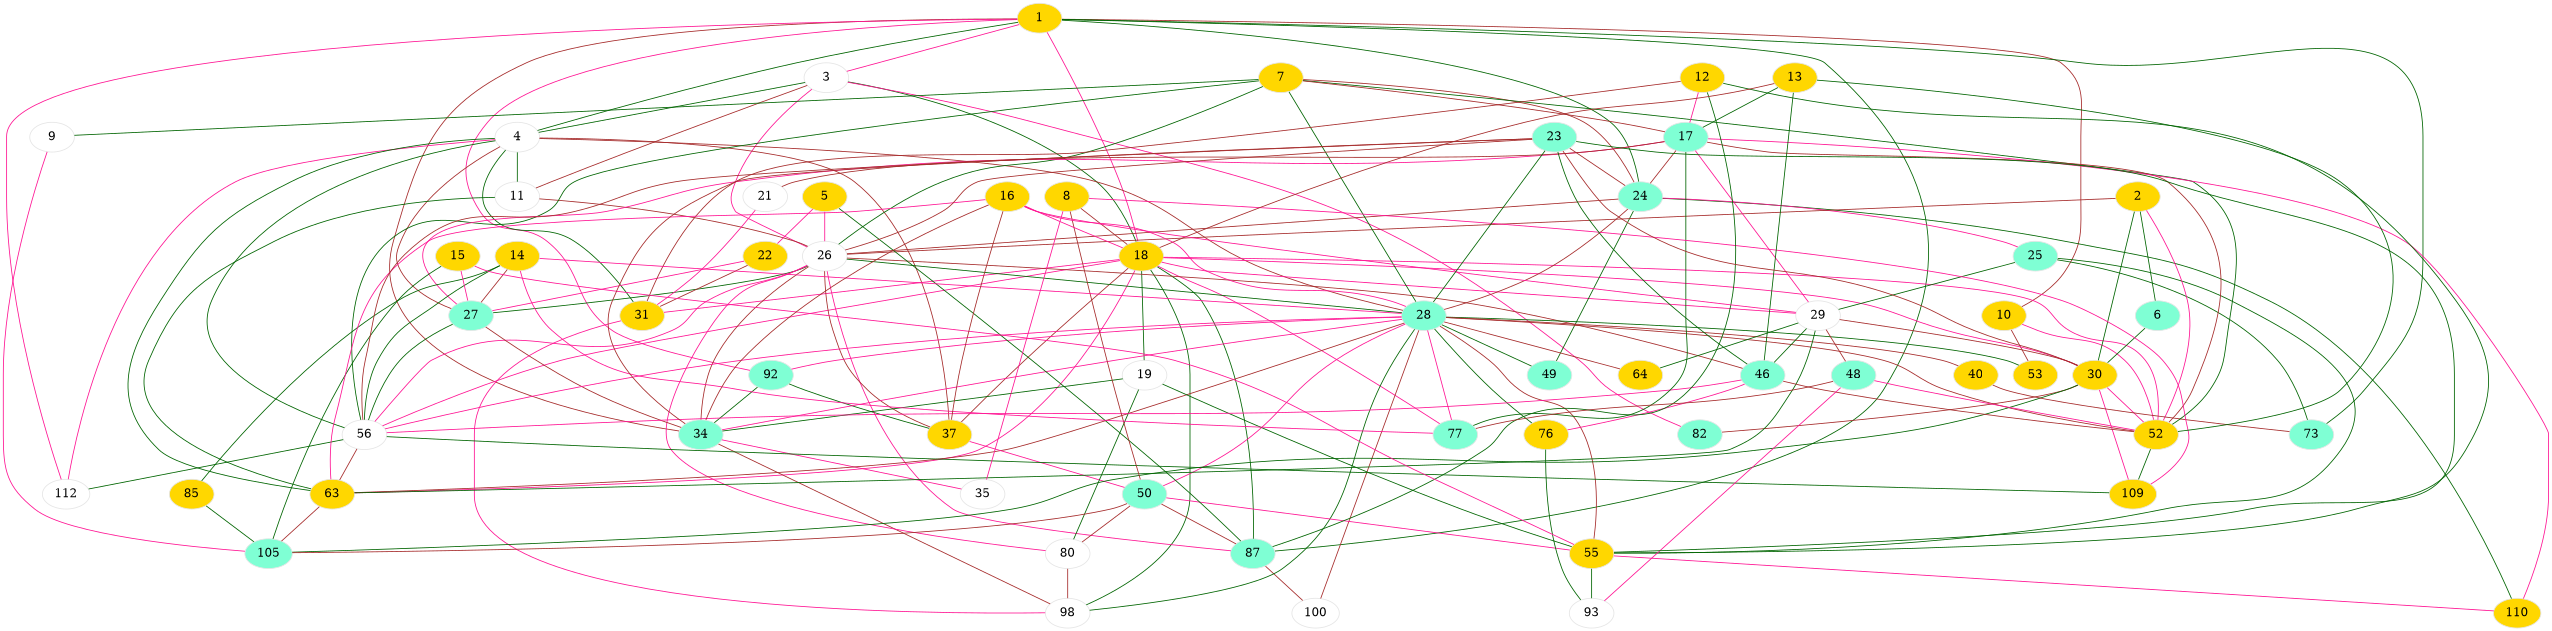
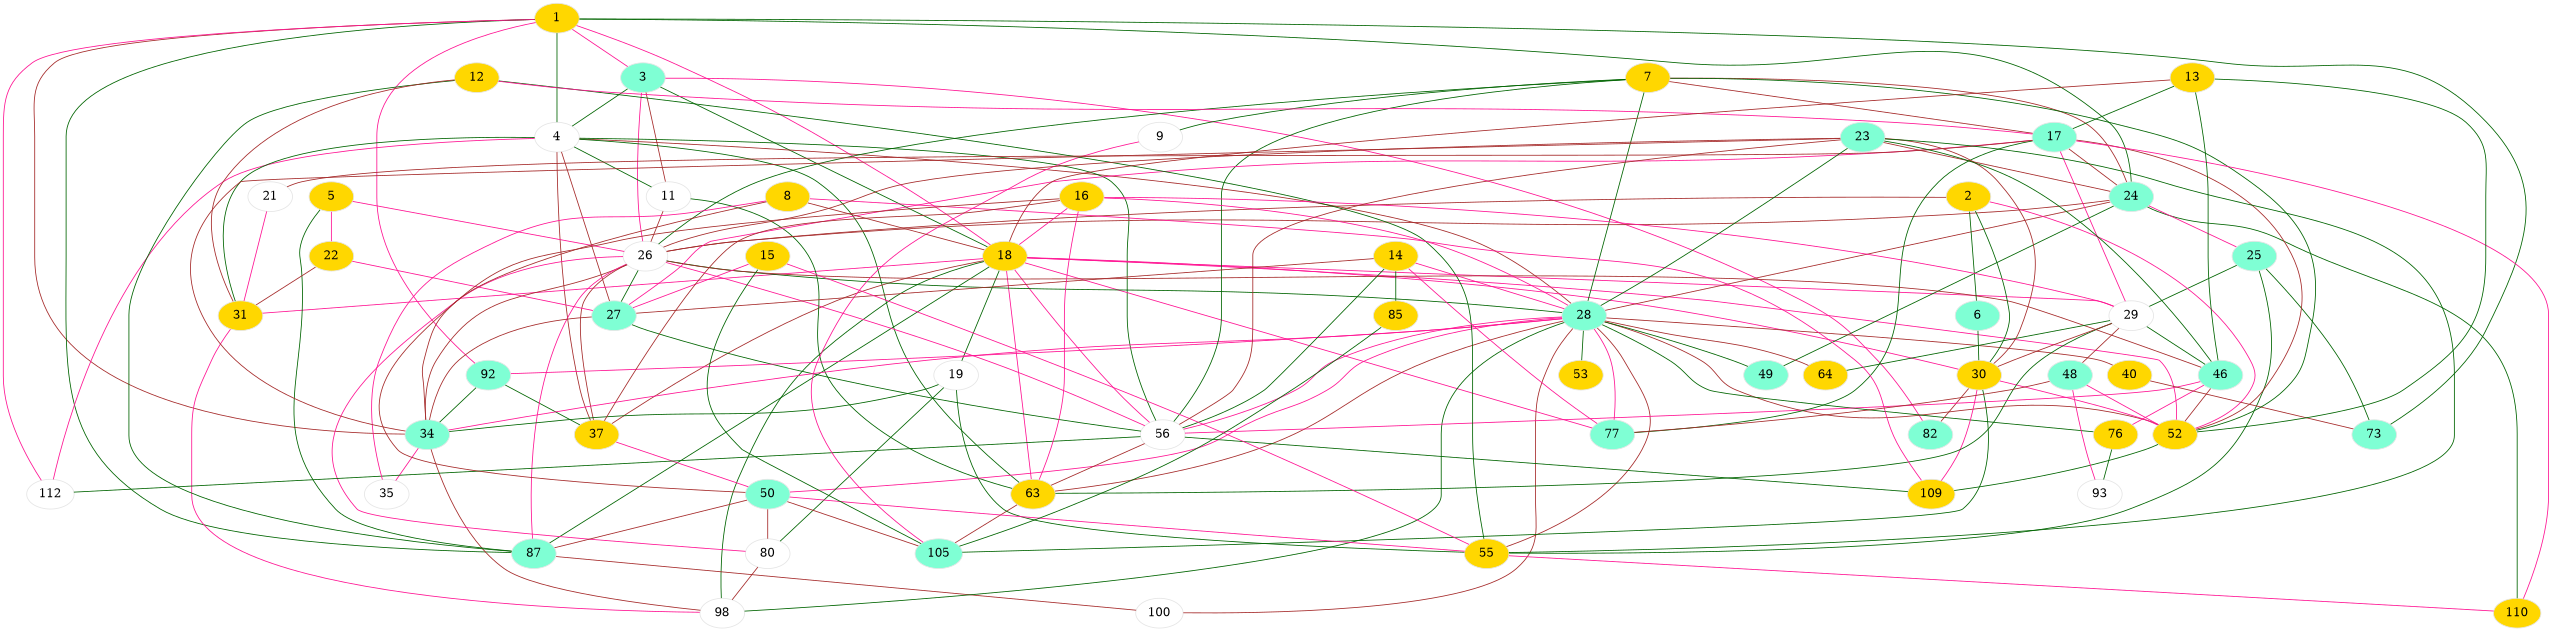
node "3": fillcolor white -> aquamarine
node "10": removed
edge "55" -- "93": removed
